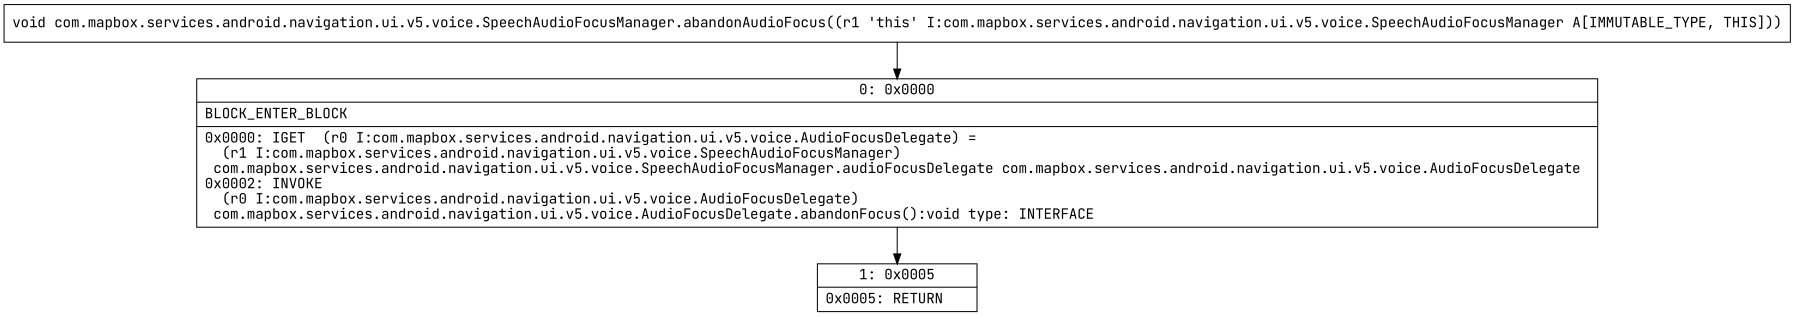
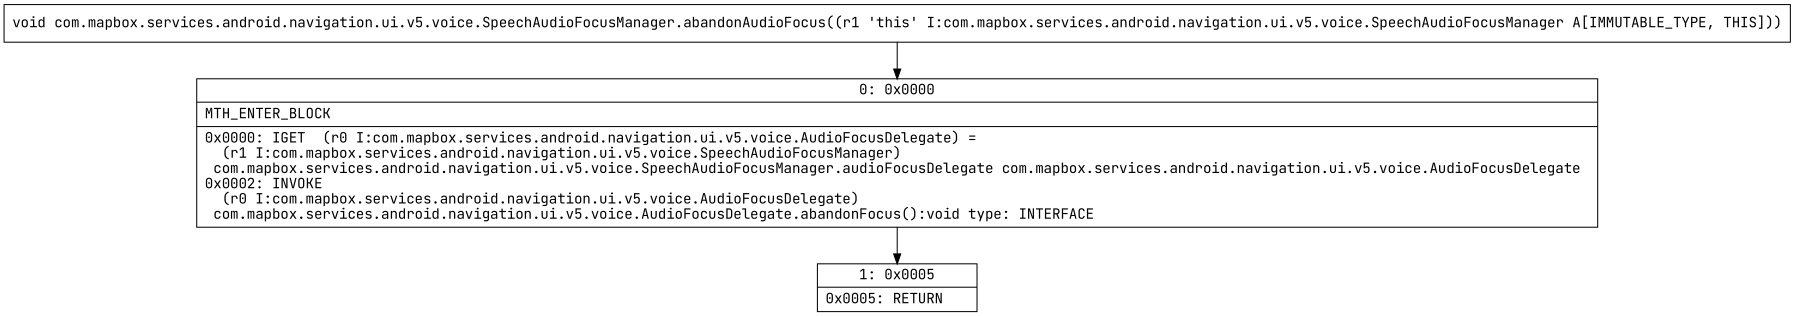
node "0: 0x0000": text "BLOCK_ENTER_BLOCK" -> "MTH_ENTER_BLOCK"
